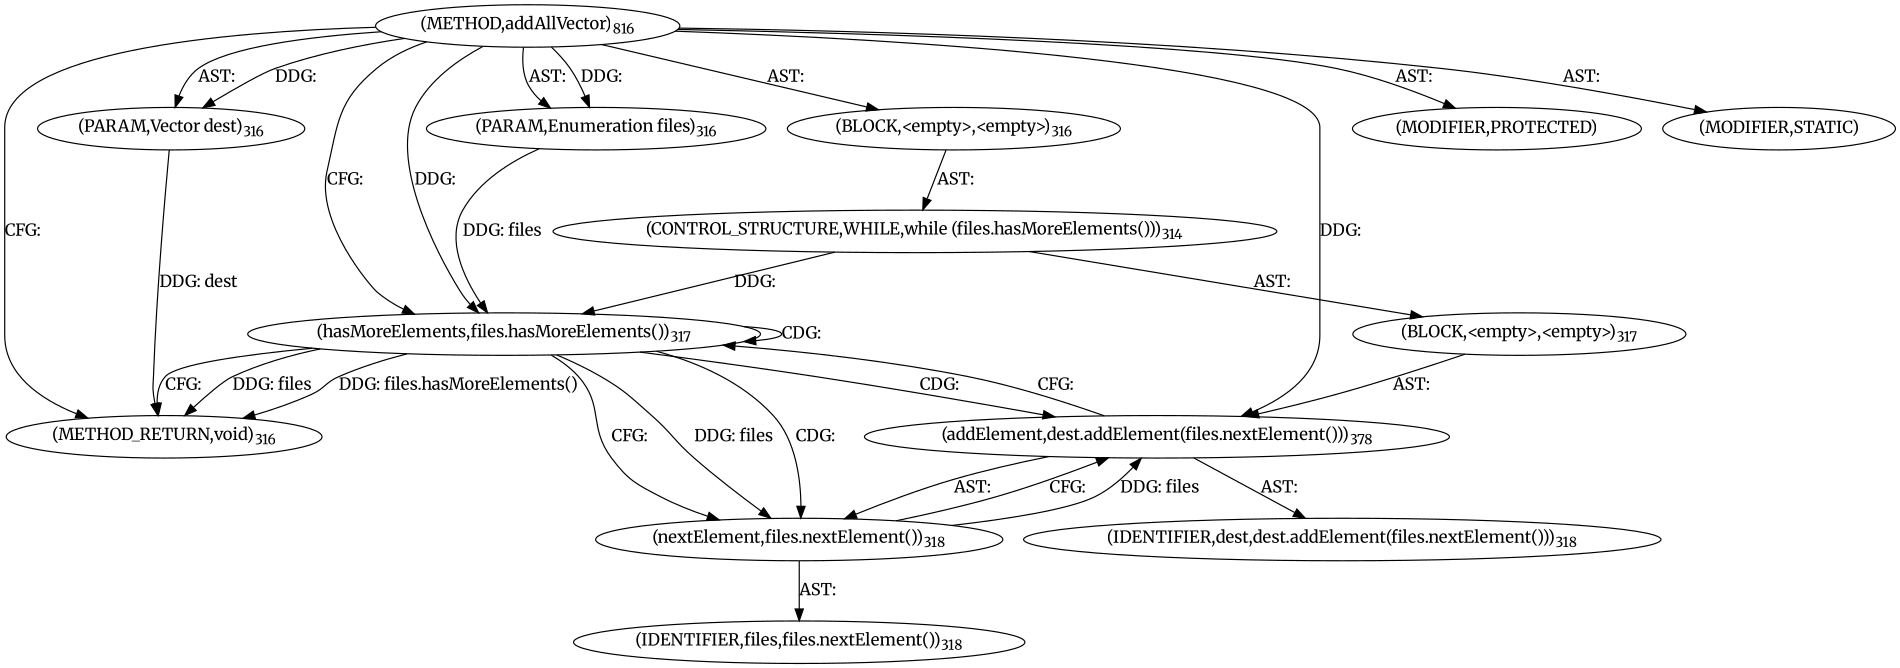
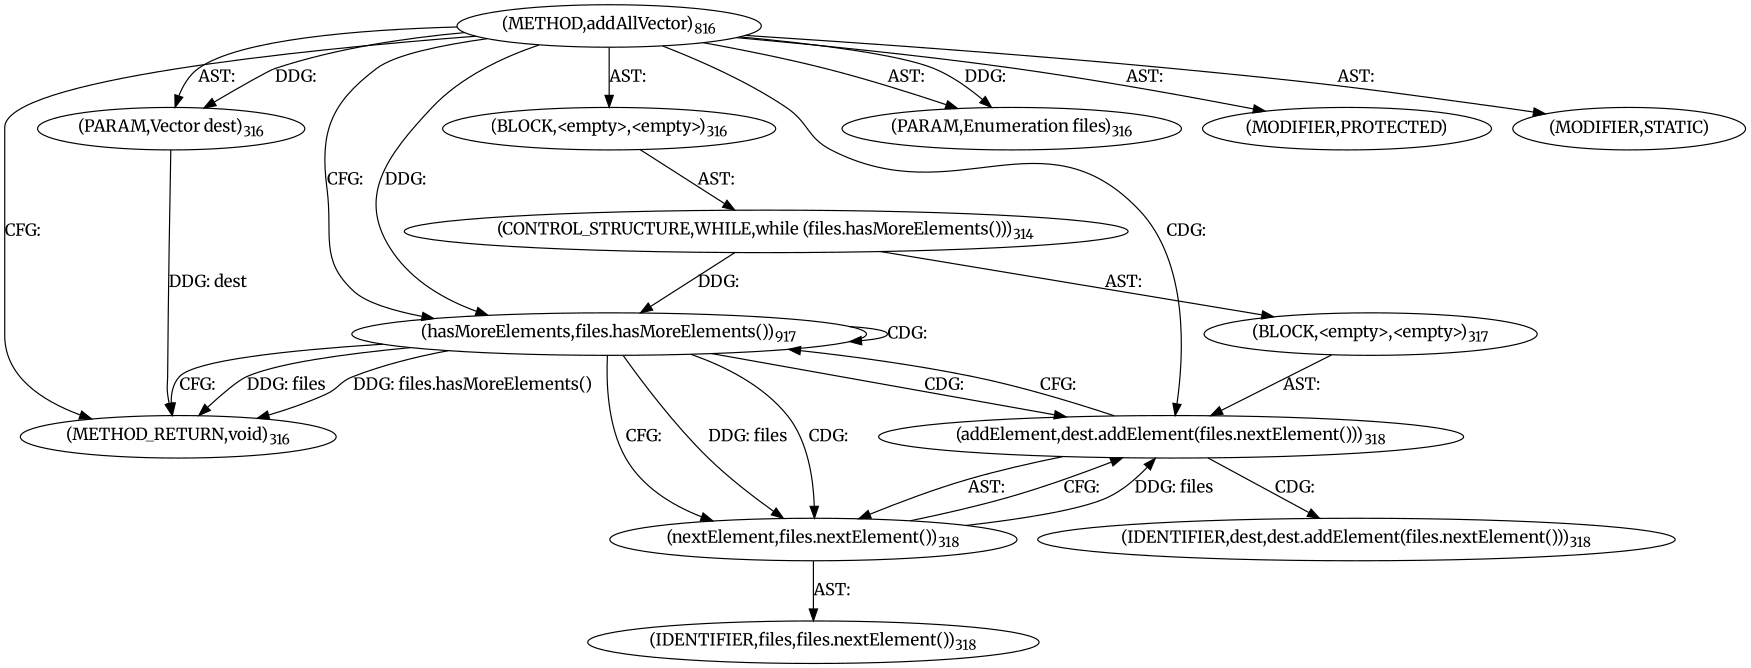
edge "(PARAM,Enumeration files)" -> "(hasMoreElements,files.hasMoreElements())": removed, label "DDG: files"
edge "(METHOD,addAllVector)" -> "(addElement,dest.addElement(files.nextElement()))": label "DDG: " -> "CDG: "
node "(hasMoreElements,files.hasMoreElements())": text "317" -> "917"
node "(addElement,dest.addElement(files.nextElement()))": text "378" -> "318"
edge "(addElement,dest.addElement(files.nextElement()))" -> "(IDENTIFIER,dest,dest.addElement(files.nextElement()))": label "AST: " -> "CDG: "
